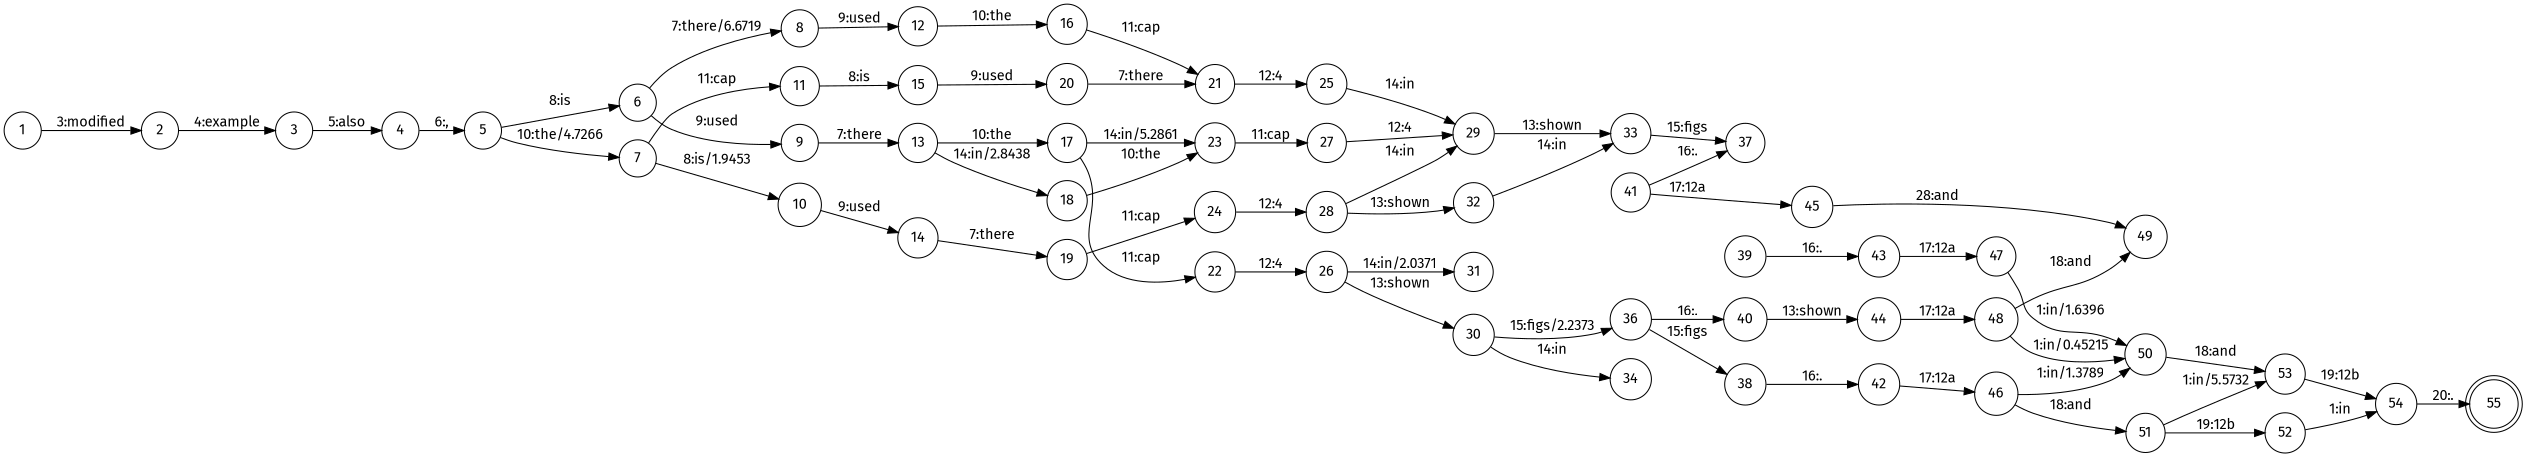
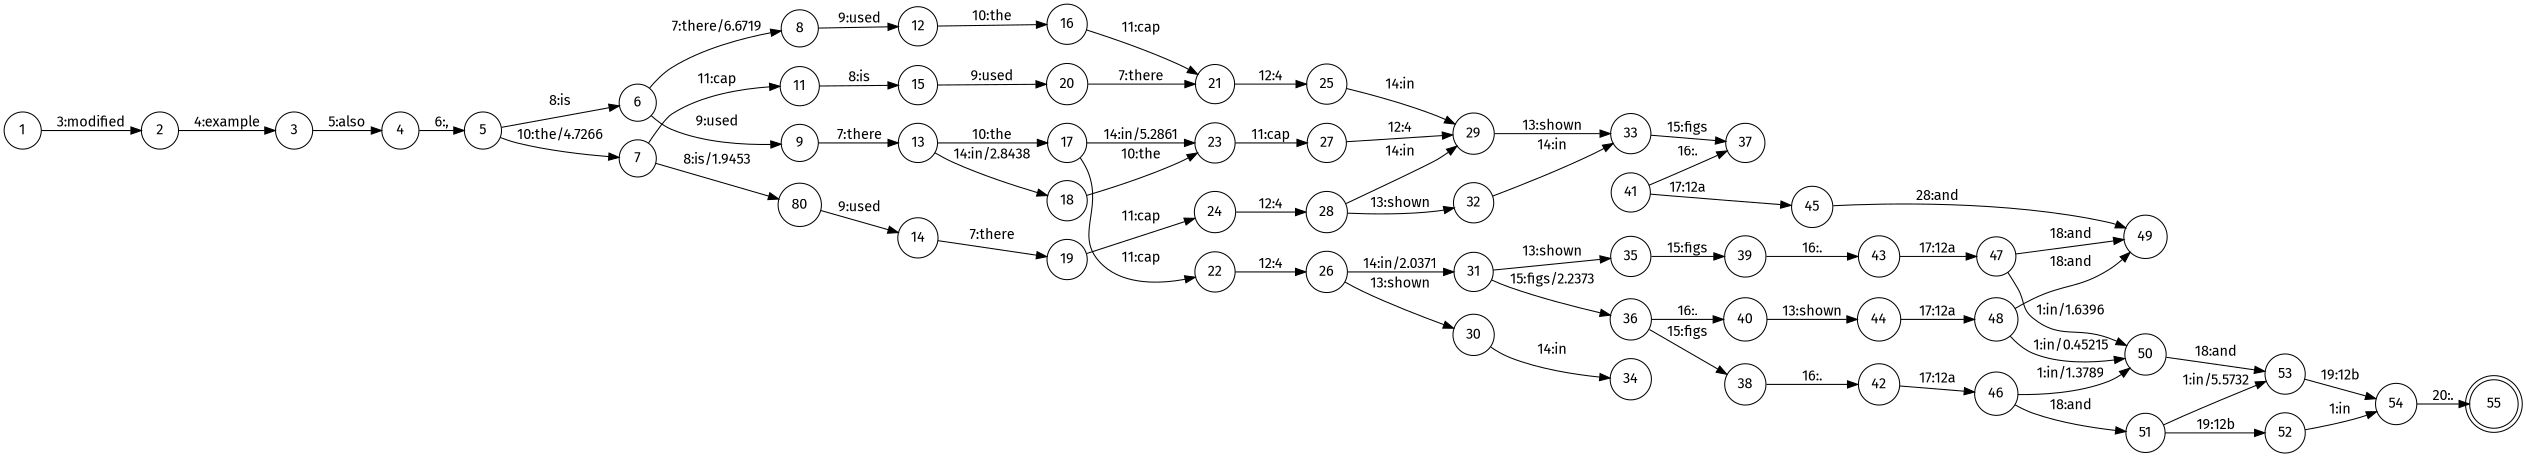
node "10": label "10" -> "80"
edge "47" -> "49": added, label "18:and"
node "35": added
edge "30" -> "36": now "31" -> "36"
